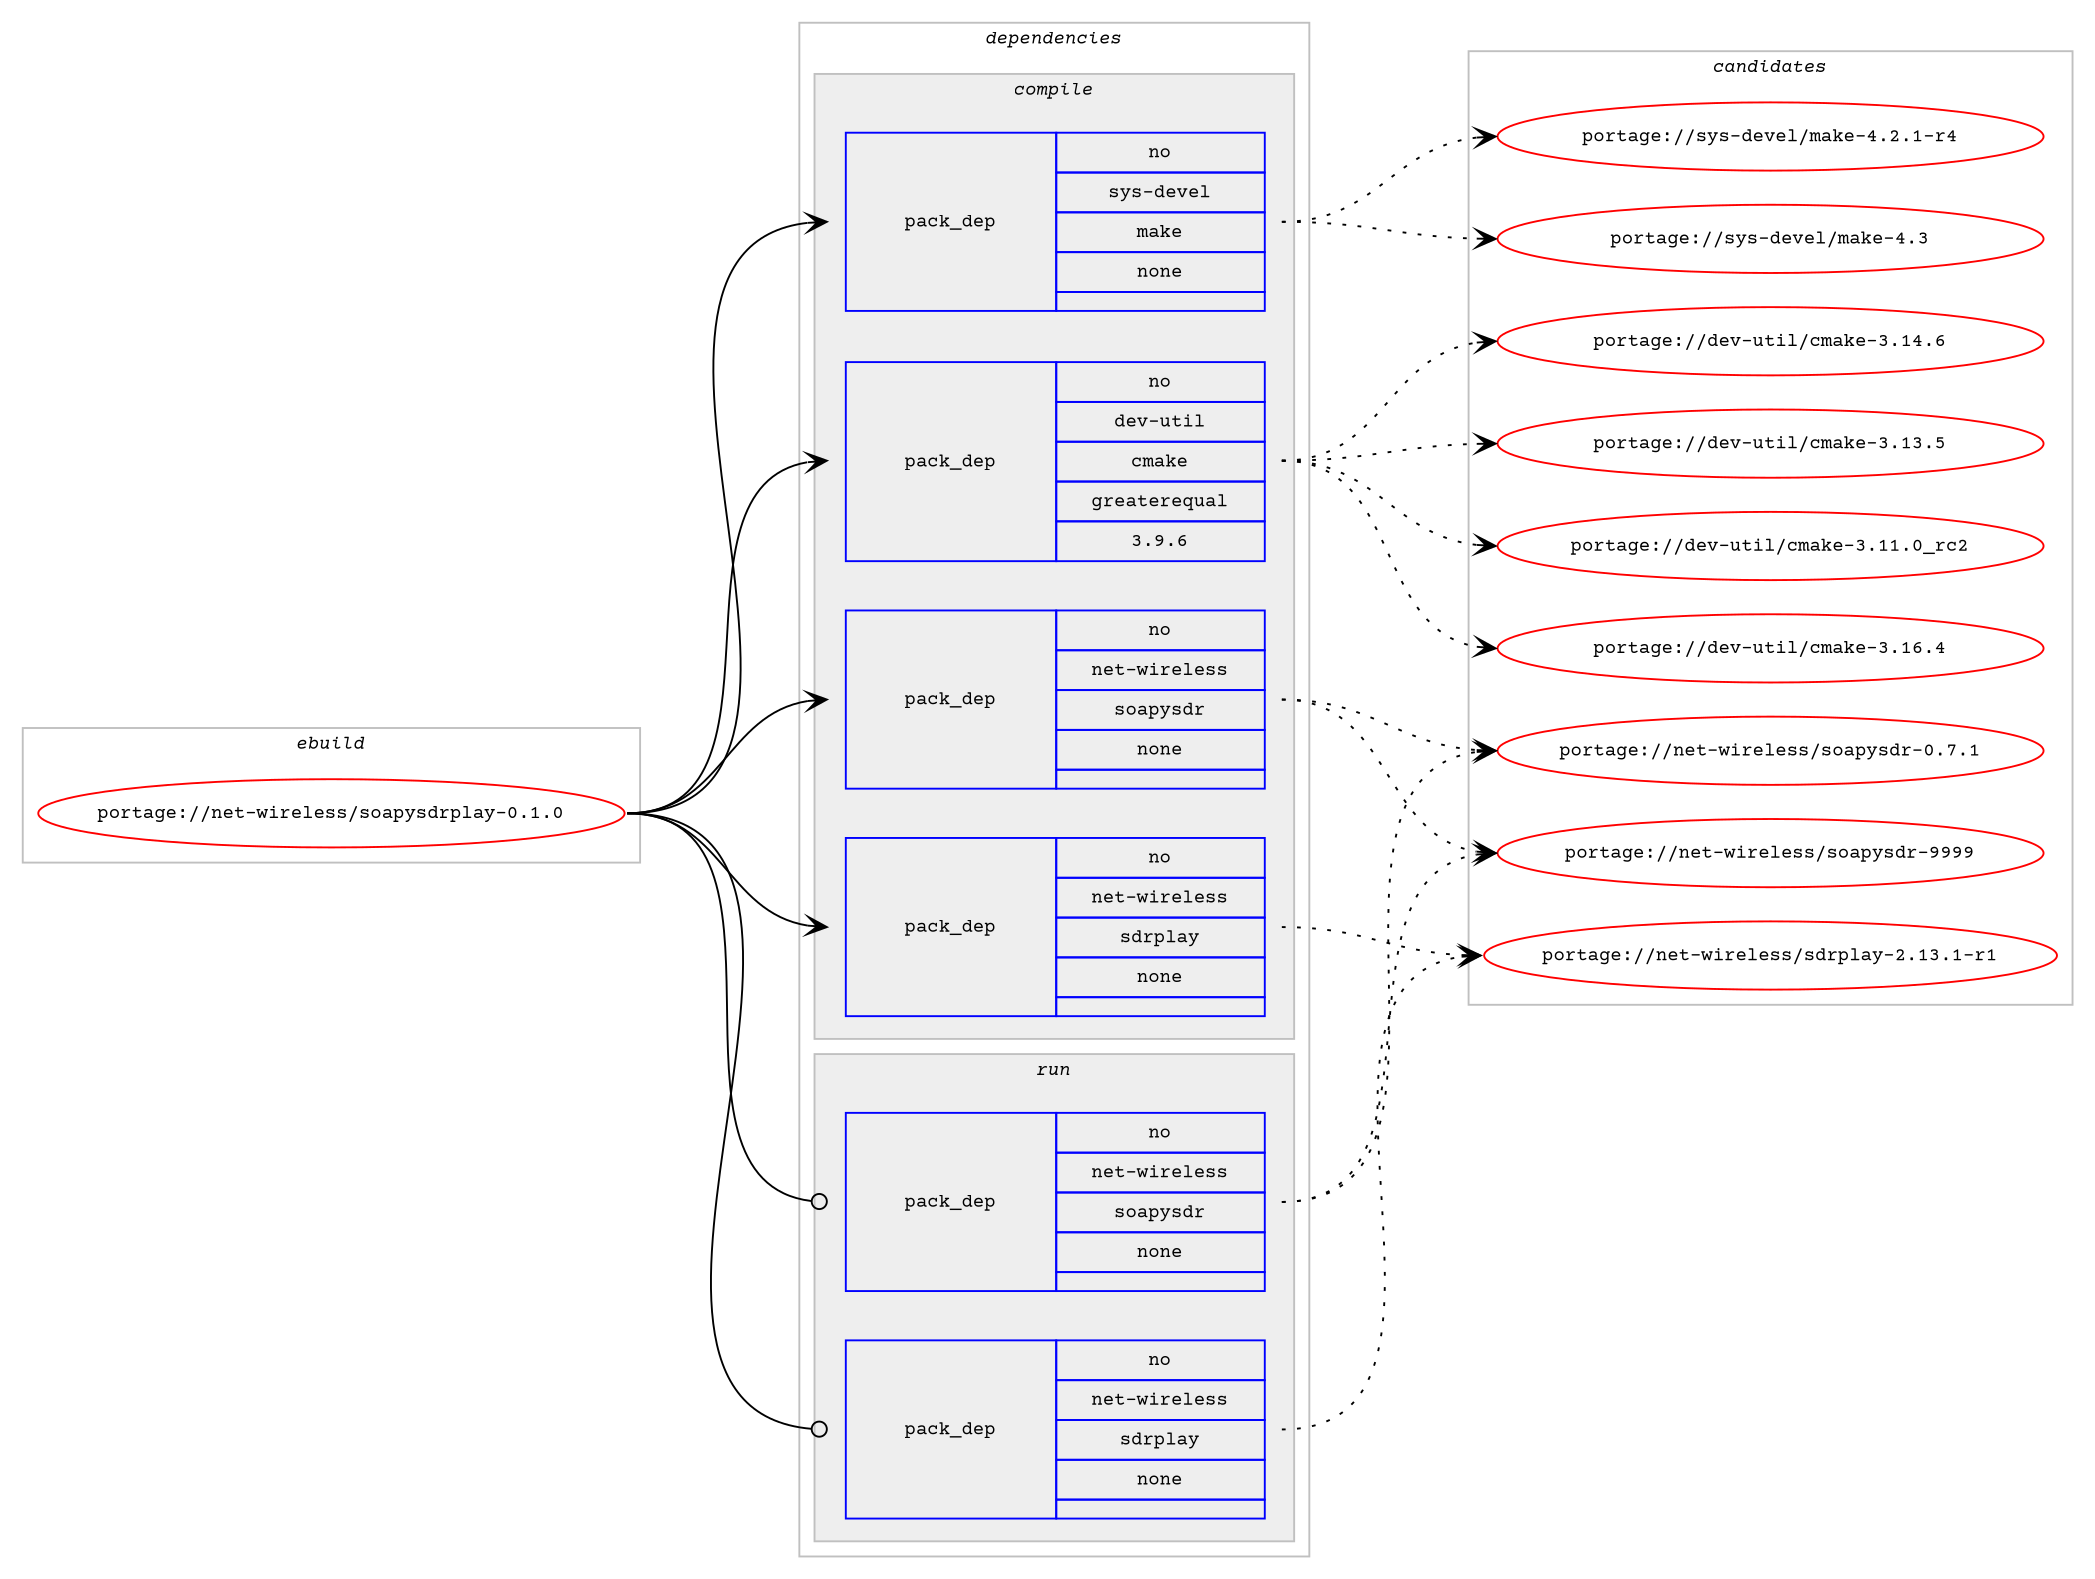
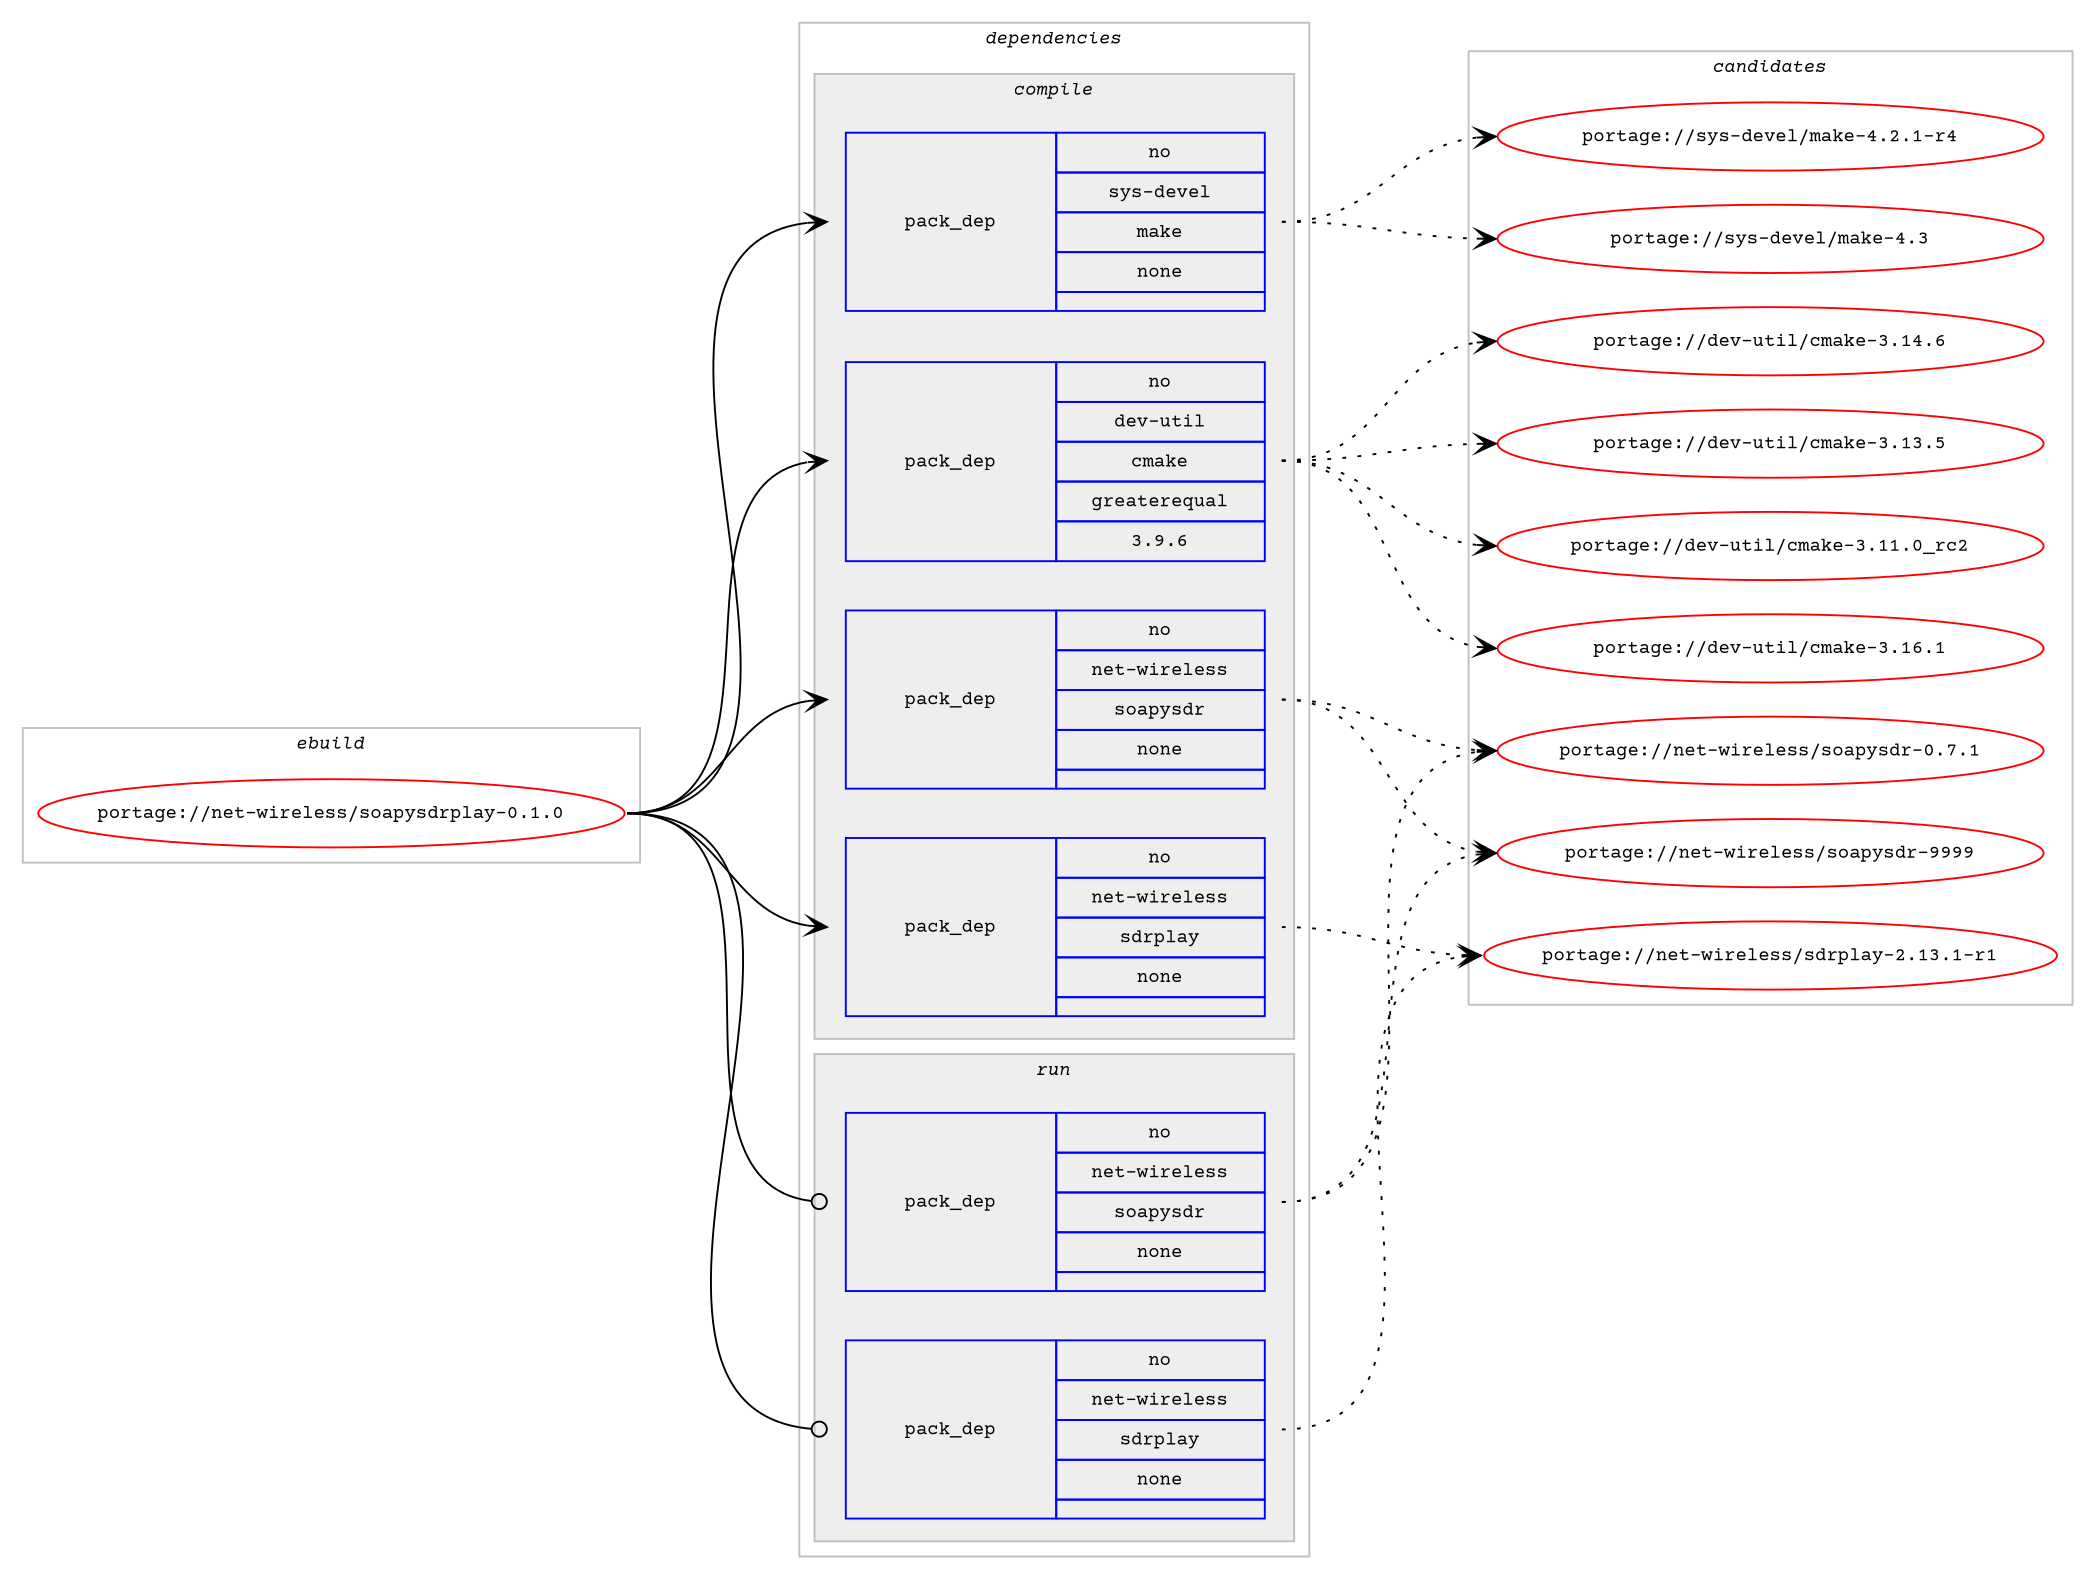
node "portage://dev-util/cmake-3.16.4": label "portage://dev-util/cmake-3.16.4" -> "portage://dev-util/cmake-3.16.1"
